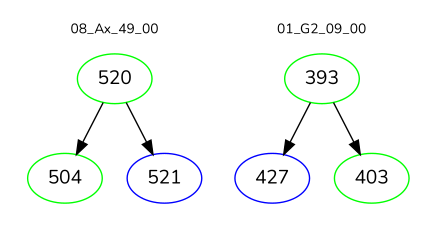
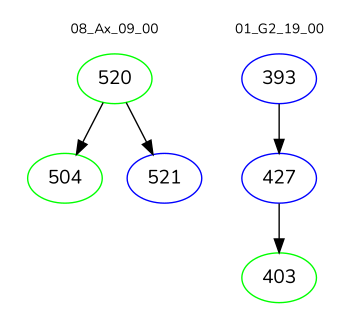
cluster "08_Ax_49_00": label "08_Ax_49_00" -> "08_Ax_09_00"
cluster "01_G2_09_00": label "01_G2_09_00" -> "01_G2_19_00"
node "393": color green -> blue
edge "393" -> "403": now "427" -> "403"
